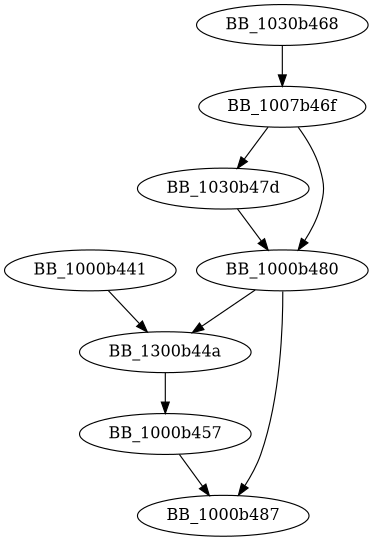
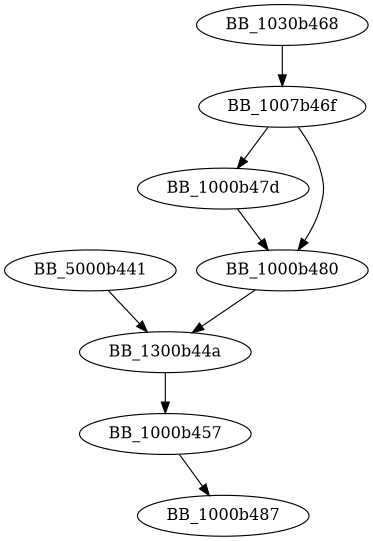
node "BB_1030b47d": label "BB_1030b47d" -> "BB_1000b47d"
node "BB_1000b441": label "BB_1000b441" -> "BB_5000b441"
edge "BB_1000b480" -> "BB_1000b487": removed
